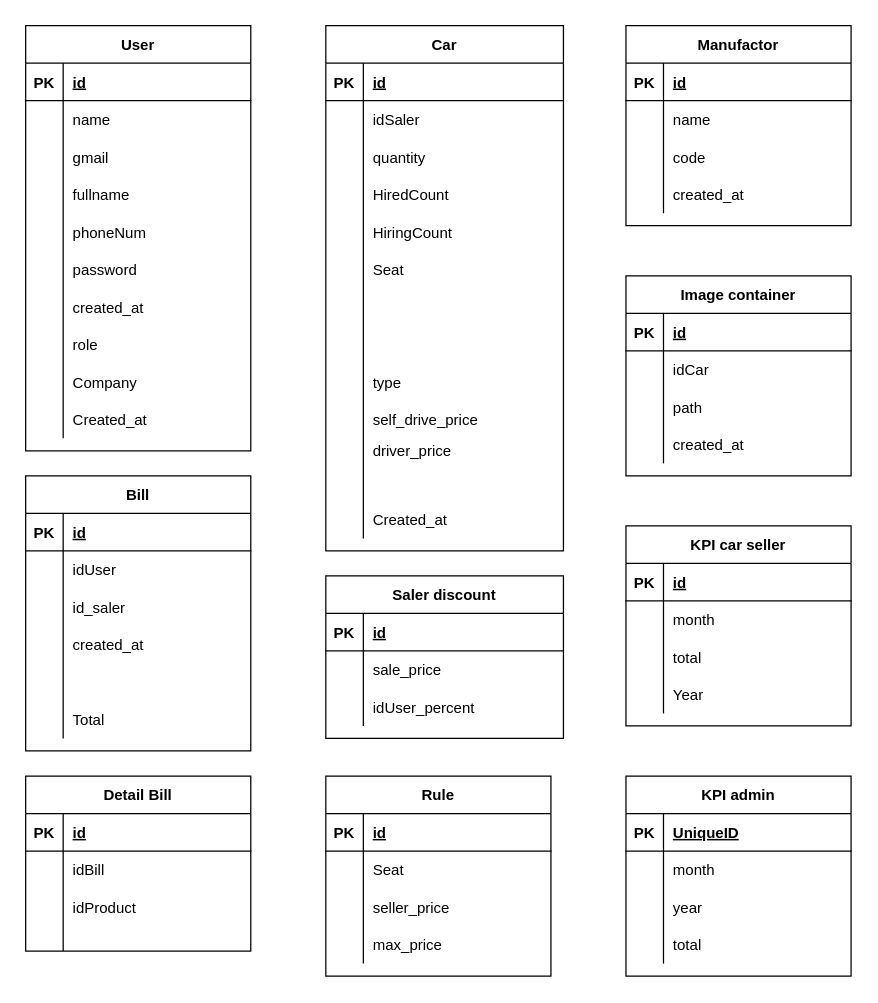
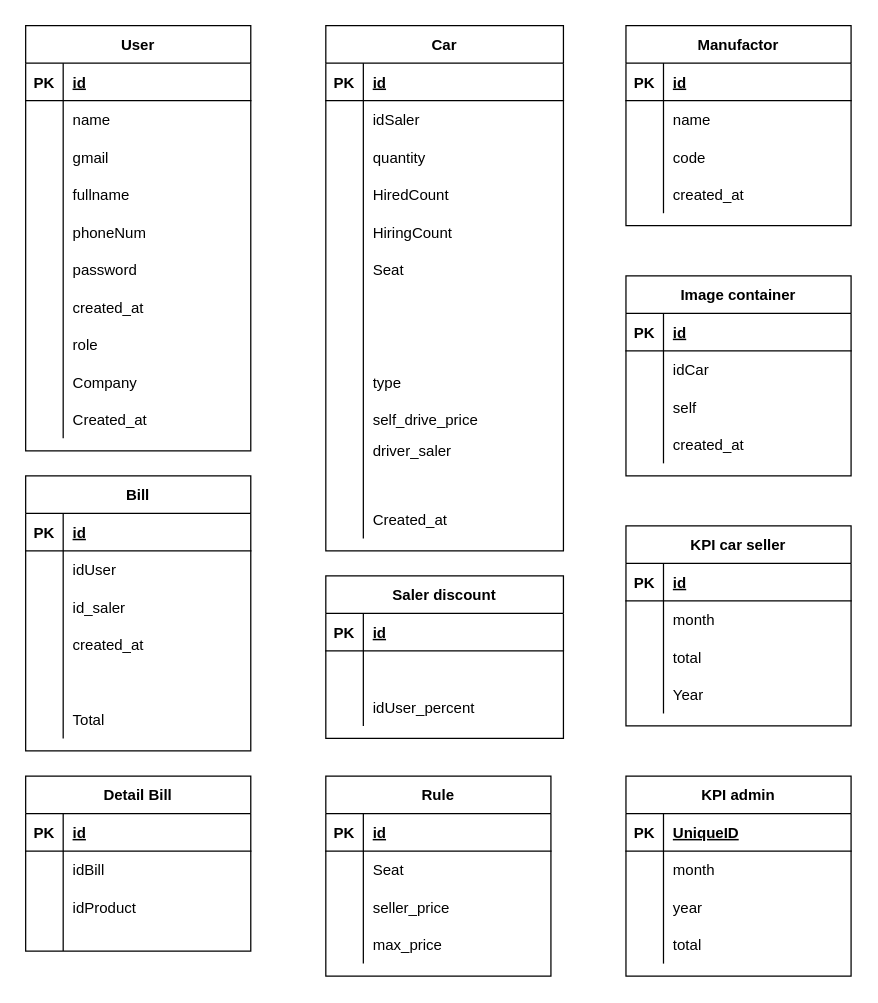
node "path": label "path" -> "self"
node "driver_price": label "driver_price" -> "driver_saler"
node "sale_price": removed
